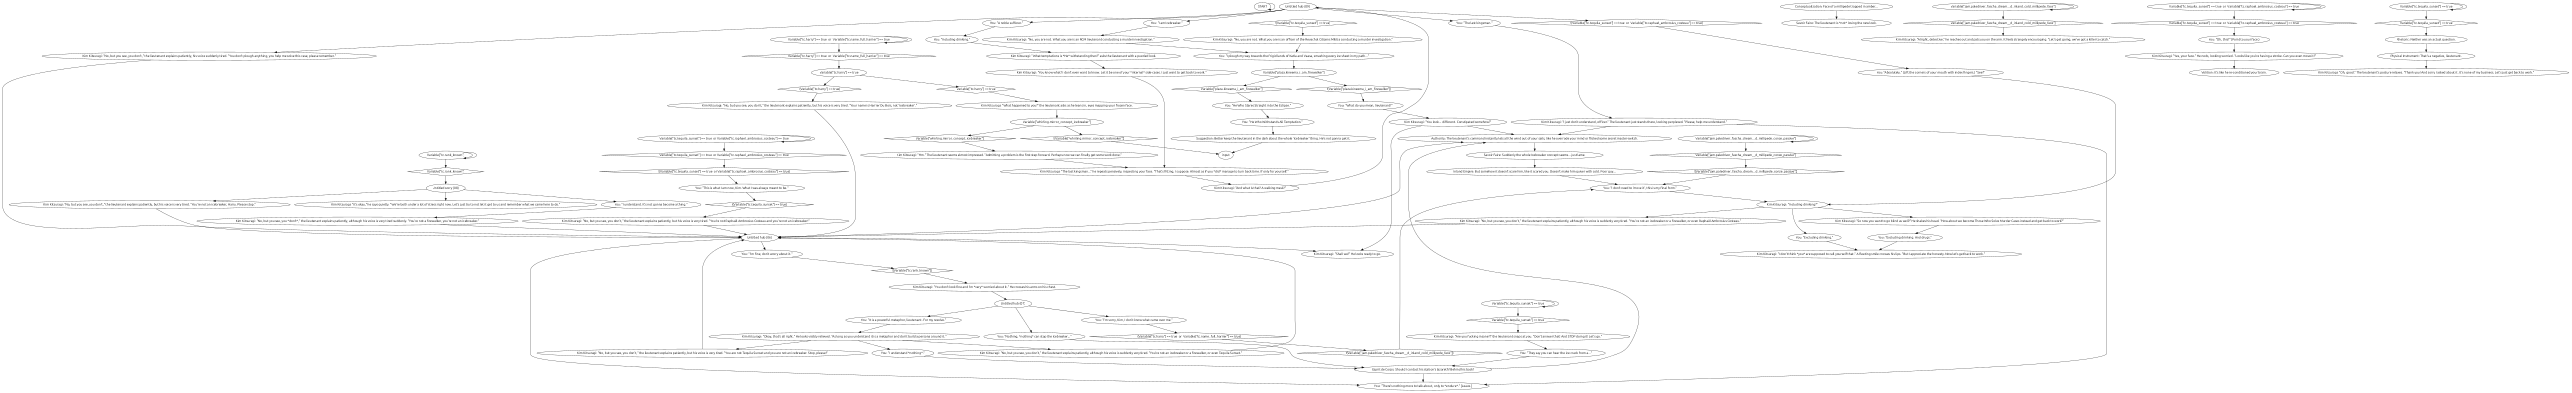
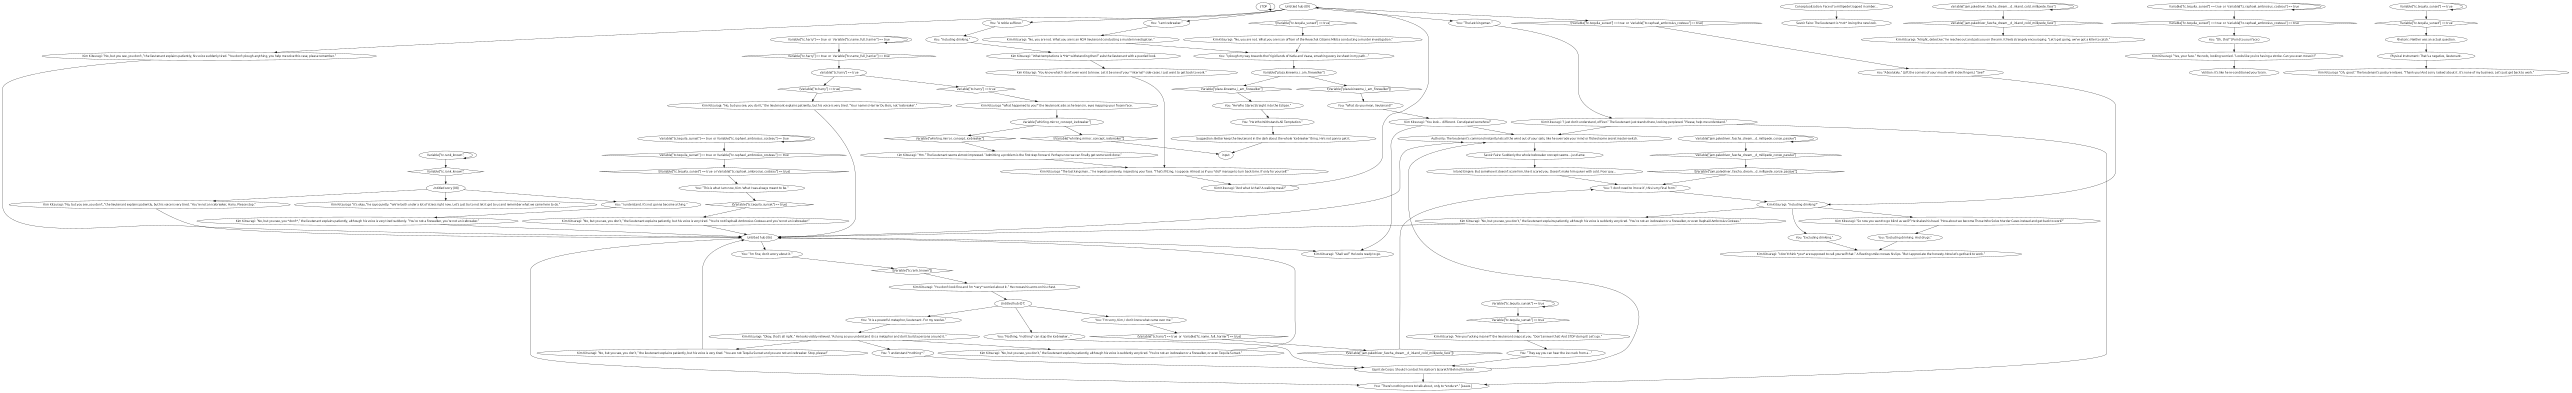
node "START": label "START" -> "STOP"
